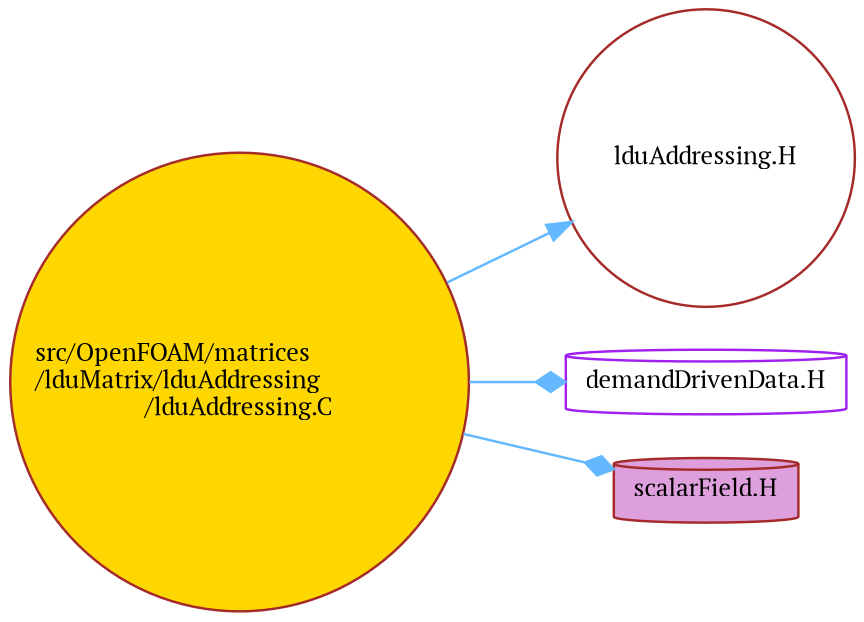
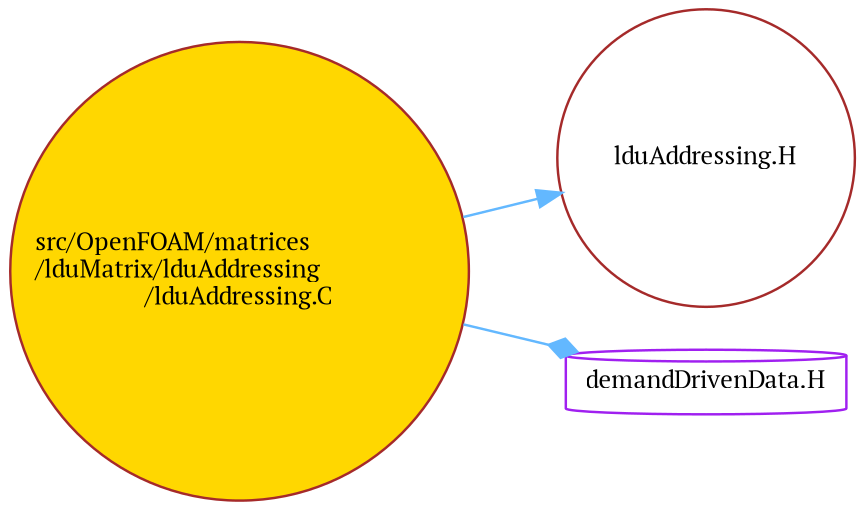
node "scalarField.H": removed
